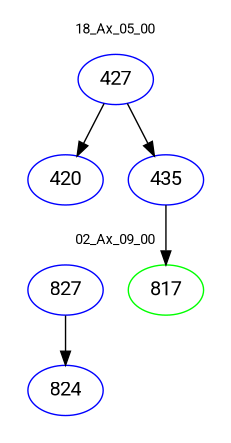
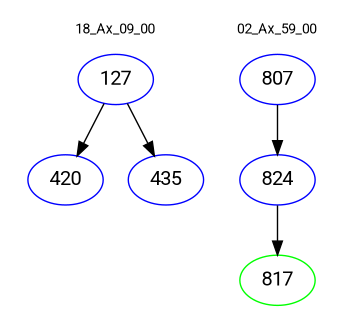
cluster "18_Ax_05_00": label "18_Ax_05_00" -> "18_Ax_09_00"
node "427": label "427" -> "127"
edge "435" -> "817": now "824" -> "817"
cluster "02_Ax_09_00": label "02_Ax_09_00" -> "02_Ax_59_00"
node "827": label "827" -> "807"
